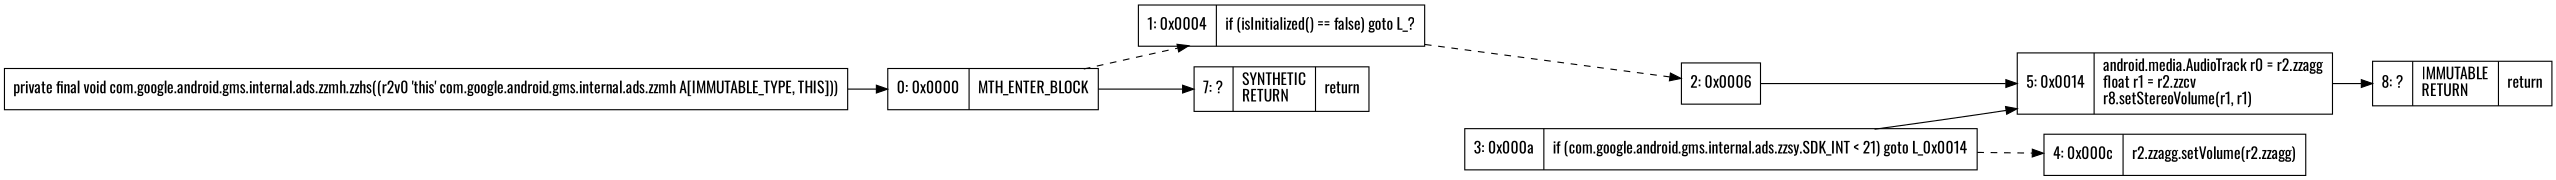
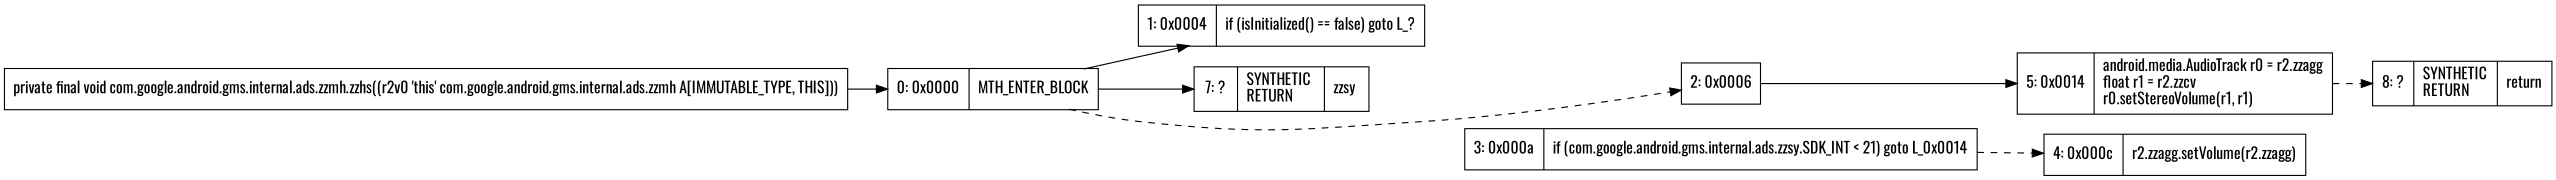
edge "0: 0x0000" -> "1: 0x0004": style dashed -> solid
edge "1: 0x0004" -> "2: 0x0006": now "0: 0x0000" -> "2: 0x0006"
node "8: ?": text "IMMUTABLE" -> "SYNTHETIC"
edge "5: 0x0014" -> "8: ?": style solid -> dashed
node "7: ?": text "return" -> "zzsy"
node "5: 0x0014": text "r8.setStereoVolume(r1, r1)" -> "r0.setStereoVolume(r1, r1)"
edge "3: 0x000a" -> "5: 0x0014": removed
